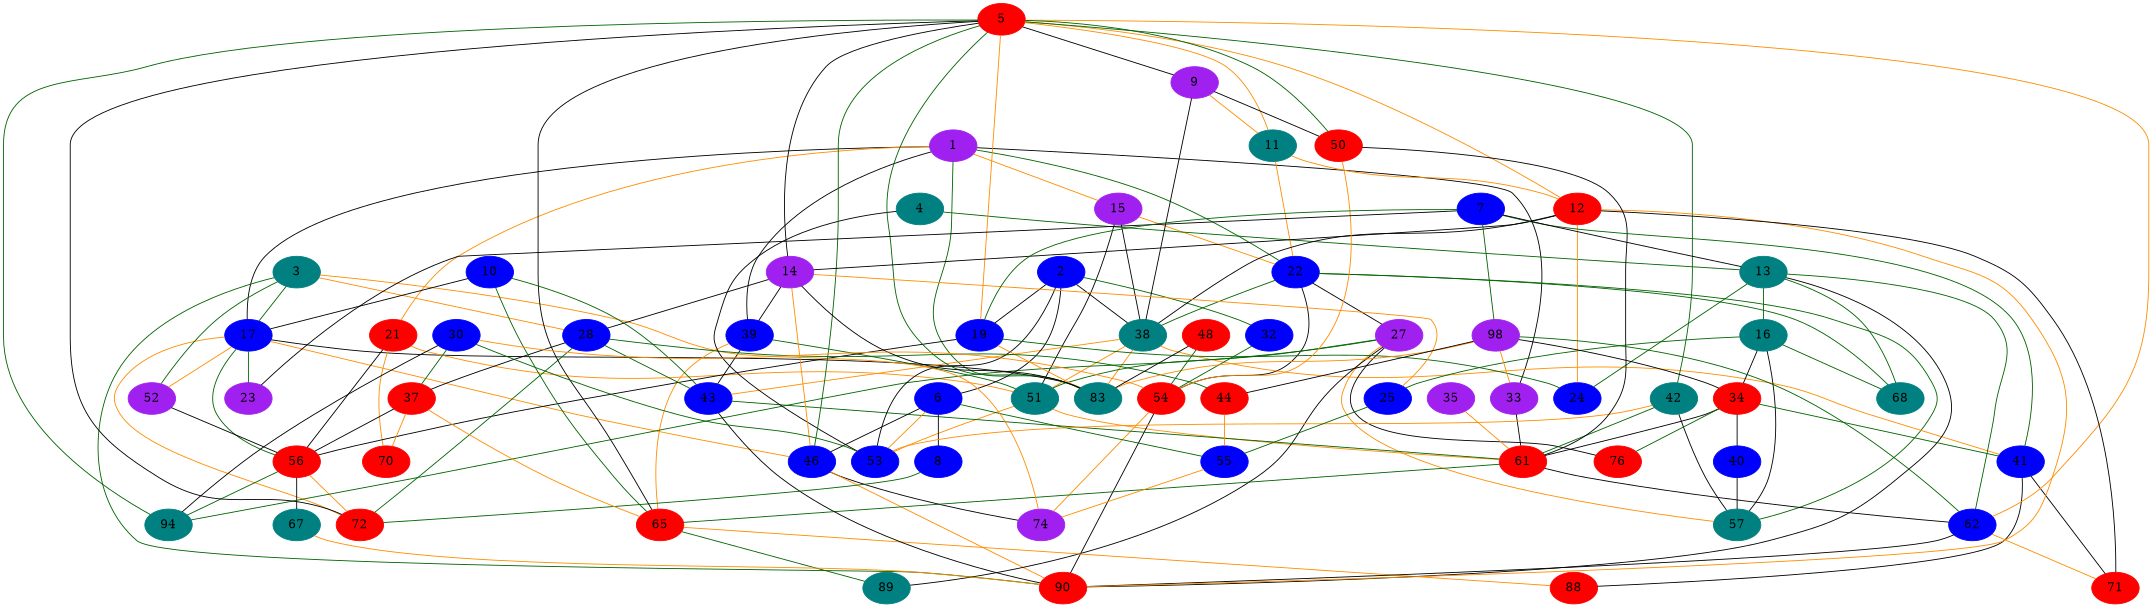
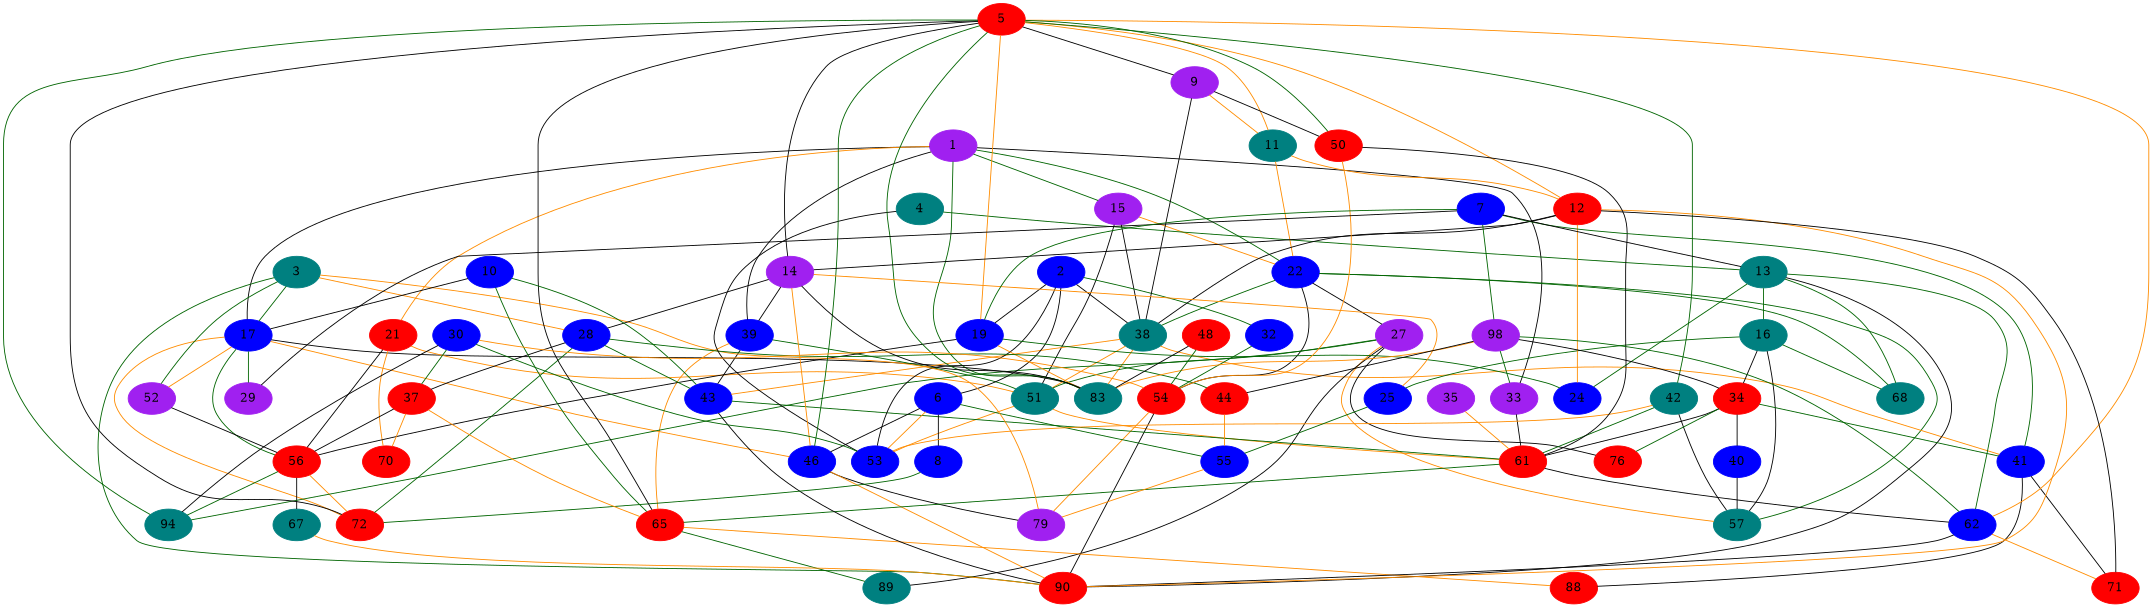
edge "1" -- "15": color darkorange -> darkgreen
edge "98" -- "33": color darkorange -> darkgreen
node "23": label "23" -> "29"
node "74": label "74" -> "79"
